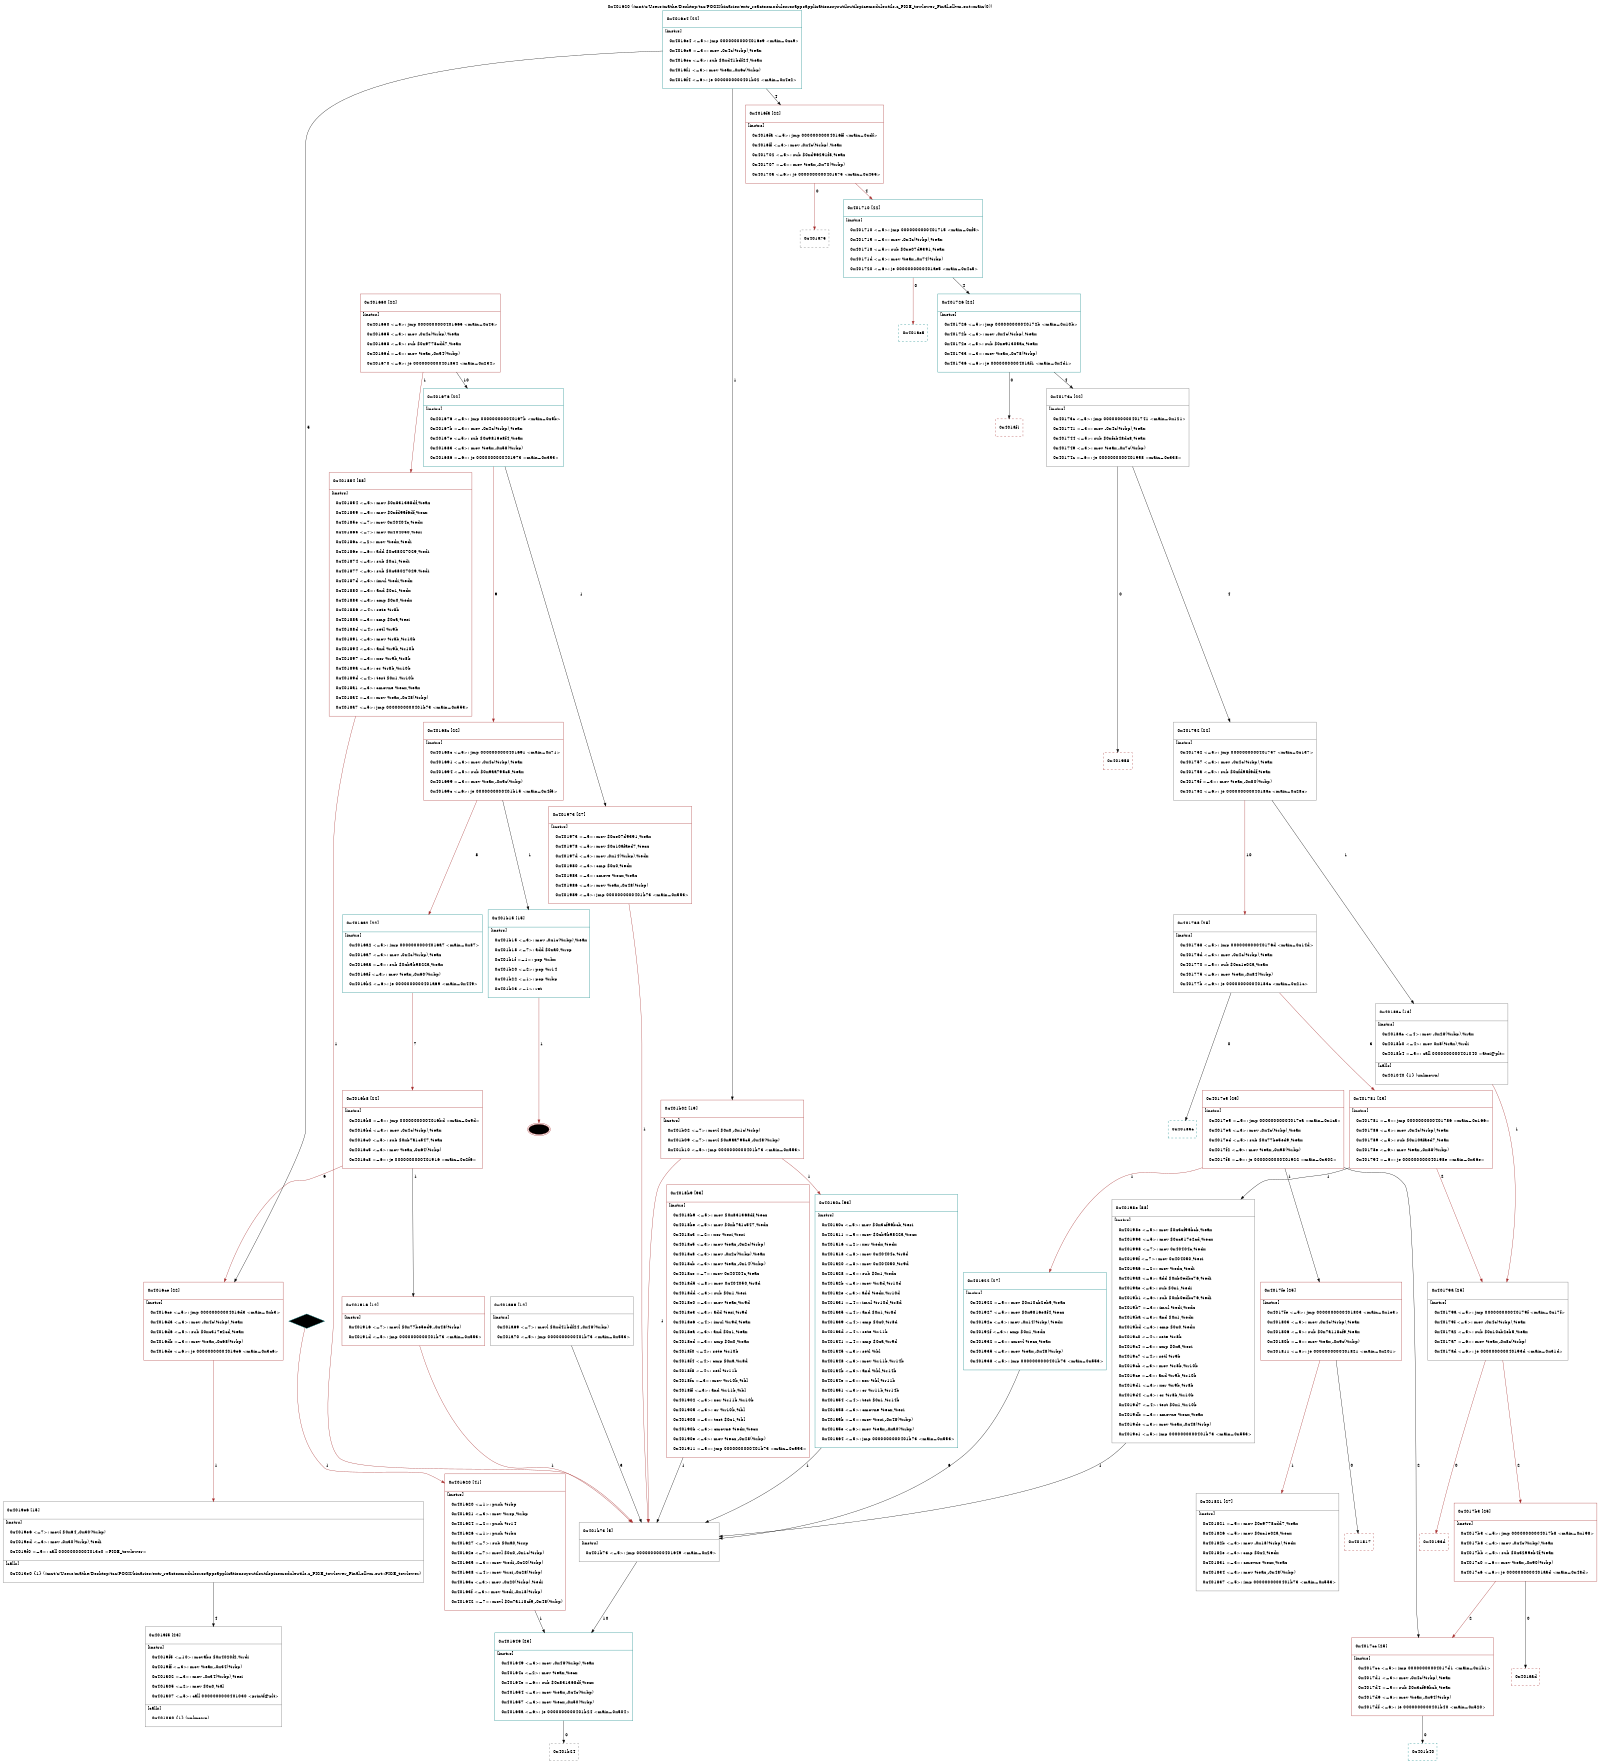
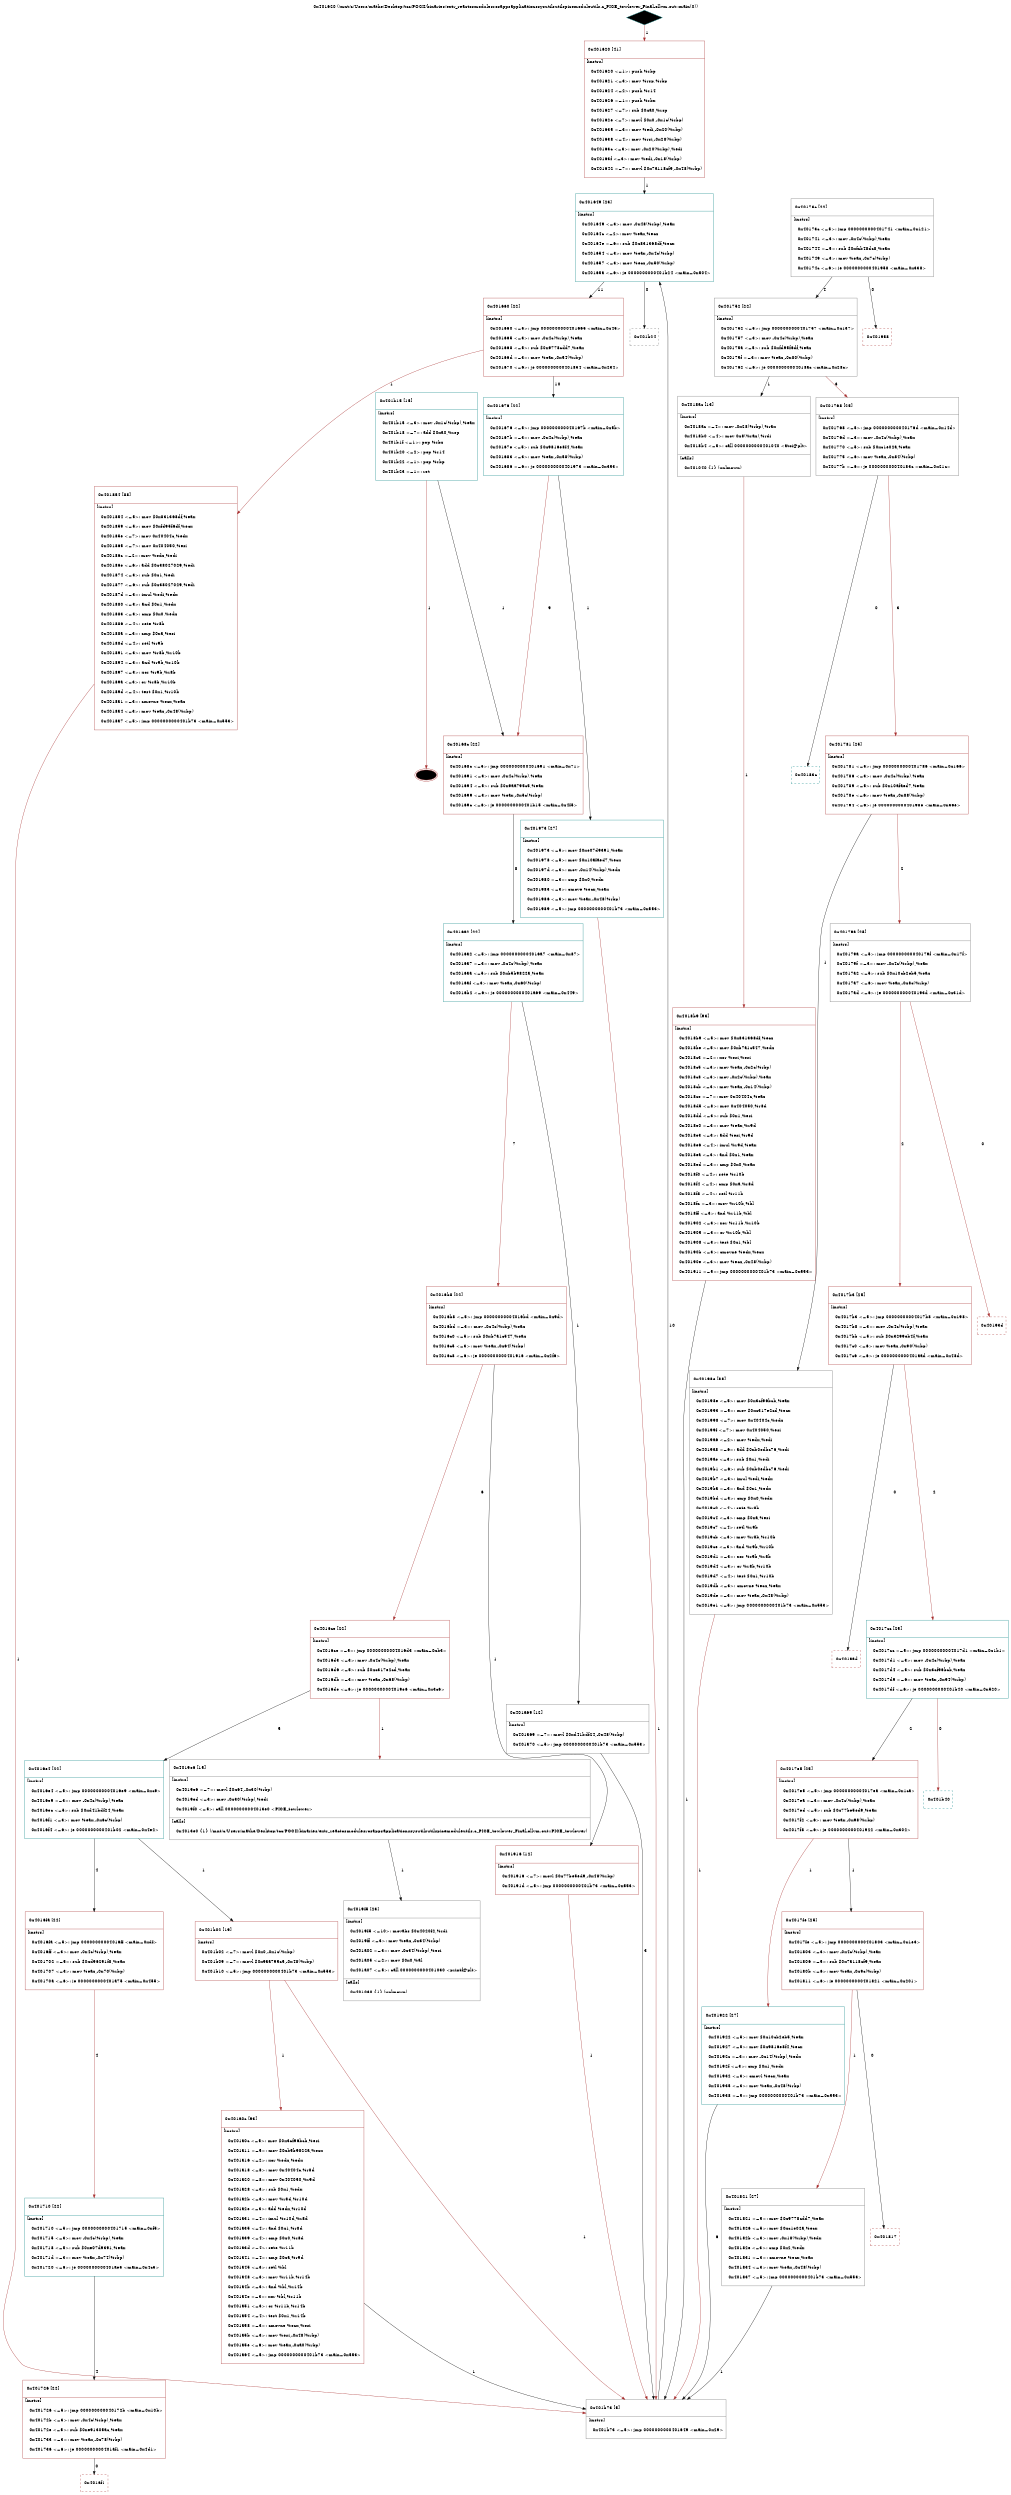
node "0x401a75": removed
edge "0x401649 [23]" -> "0x401660 [22]": added, label "11"
node "0x401ae5": removed
node "0x401726 [22]": color teal -> brown
edge "0x401726 [22]" -> "0x40173c [22]": removed, label "4"
edge "0x4016e4 [22]" -> "0x4016ce [22]": reversed
edge "0x40168c [22]" -> "0x401b15 [15]": reversed
node "0x401973 [27]": color brown -> teal
edge "0x401752 [22]" -> "0x401768 [25]": label " 10" -> " 3"
edge "0x40168c [22]" -> "0x4016a2 [22]": color brown -> black
edge "0x4018ac [13]" -> "0x40179a [25]": now "0x4018ac [13]" -> "0x4018b9 [93]"
node "0x401a0c [93]": color teal -> brown
edge "0x4016a2 [22]" -> "0x401a69 [12]": added, label "1"
edge "0x4017e5 [25]" -> "0x4017cc [25]": reversed
edge "0x40198e [88]" -> "0x401b73 [5]": color black -> brown
edge "0x4019e6 [15]" -> "0x4019f5 [23]": label " 4" -> " 1"
node "0x4017cc [25]": color brown -> teal
edge "0x4017cc [25]" -> "0x401b40": color black -> brown
edge "0x401821 [27]" -> "0x401b73 [5]": added, label "1"
